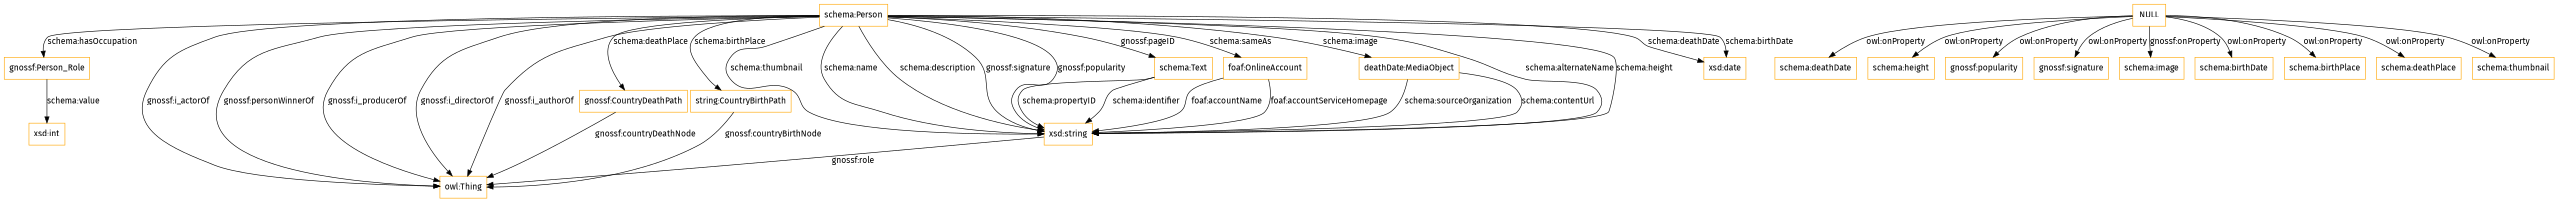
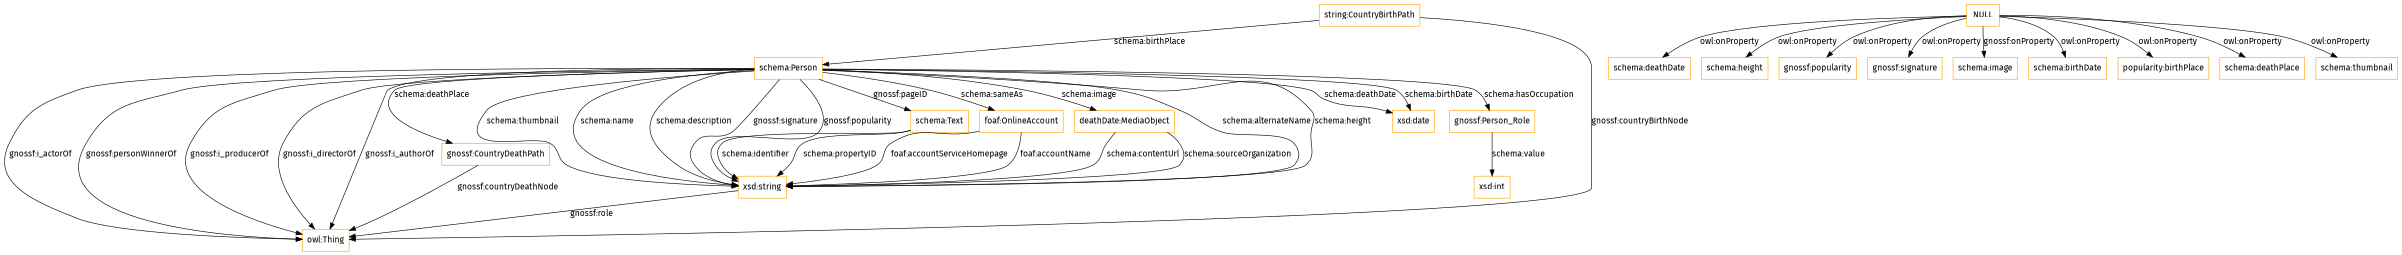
edge "schema:Person" -> "string:CountryBirthPath": reversed
node "schema:birthPlace": label "schema:birthPlace" -> "popularity:birthPlace"
